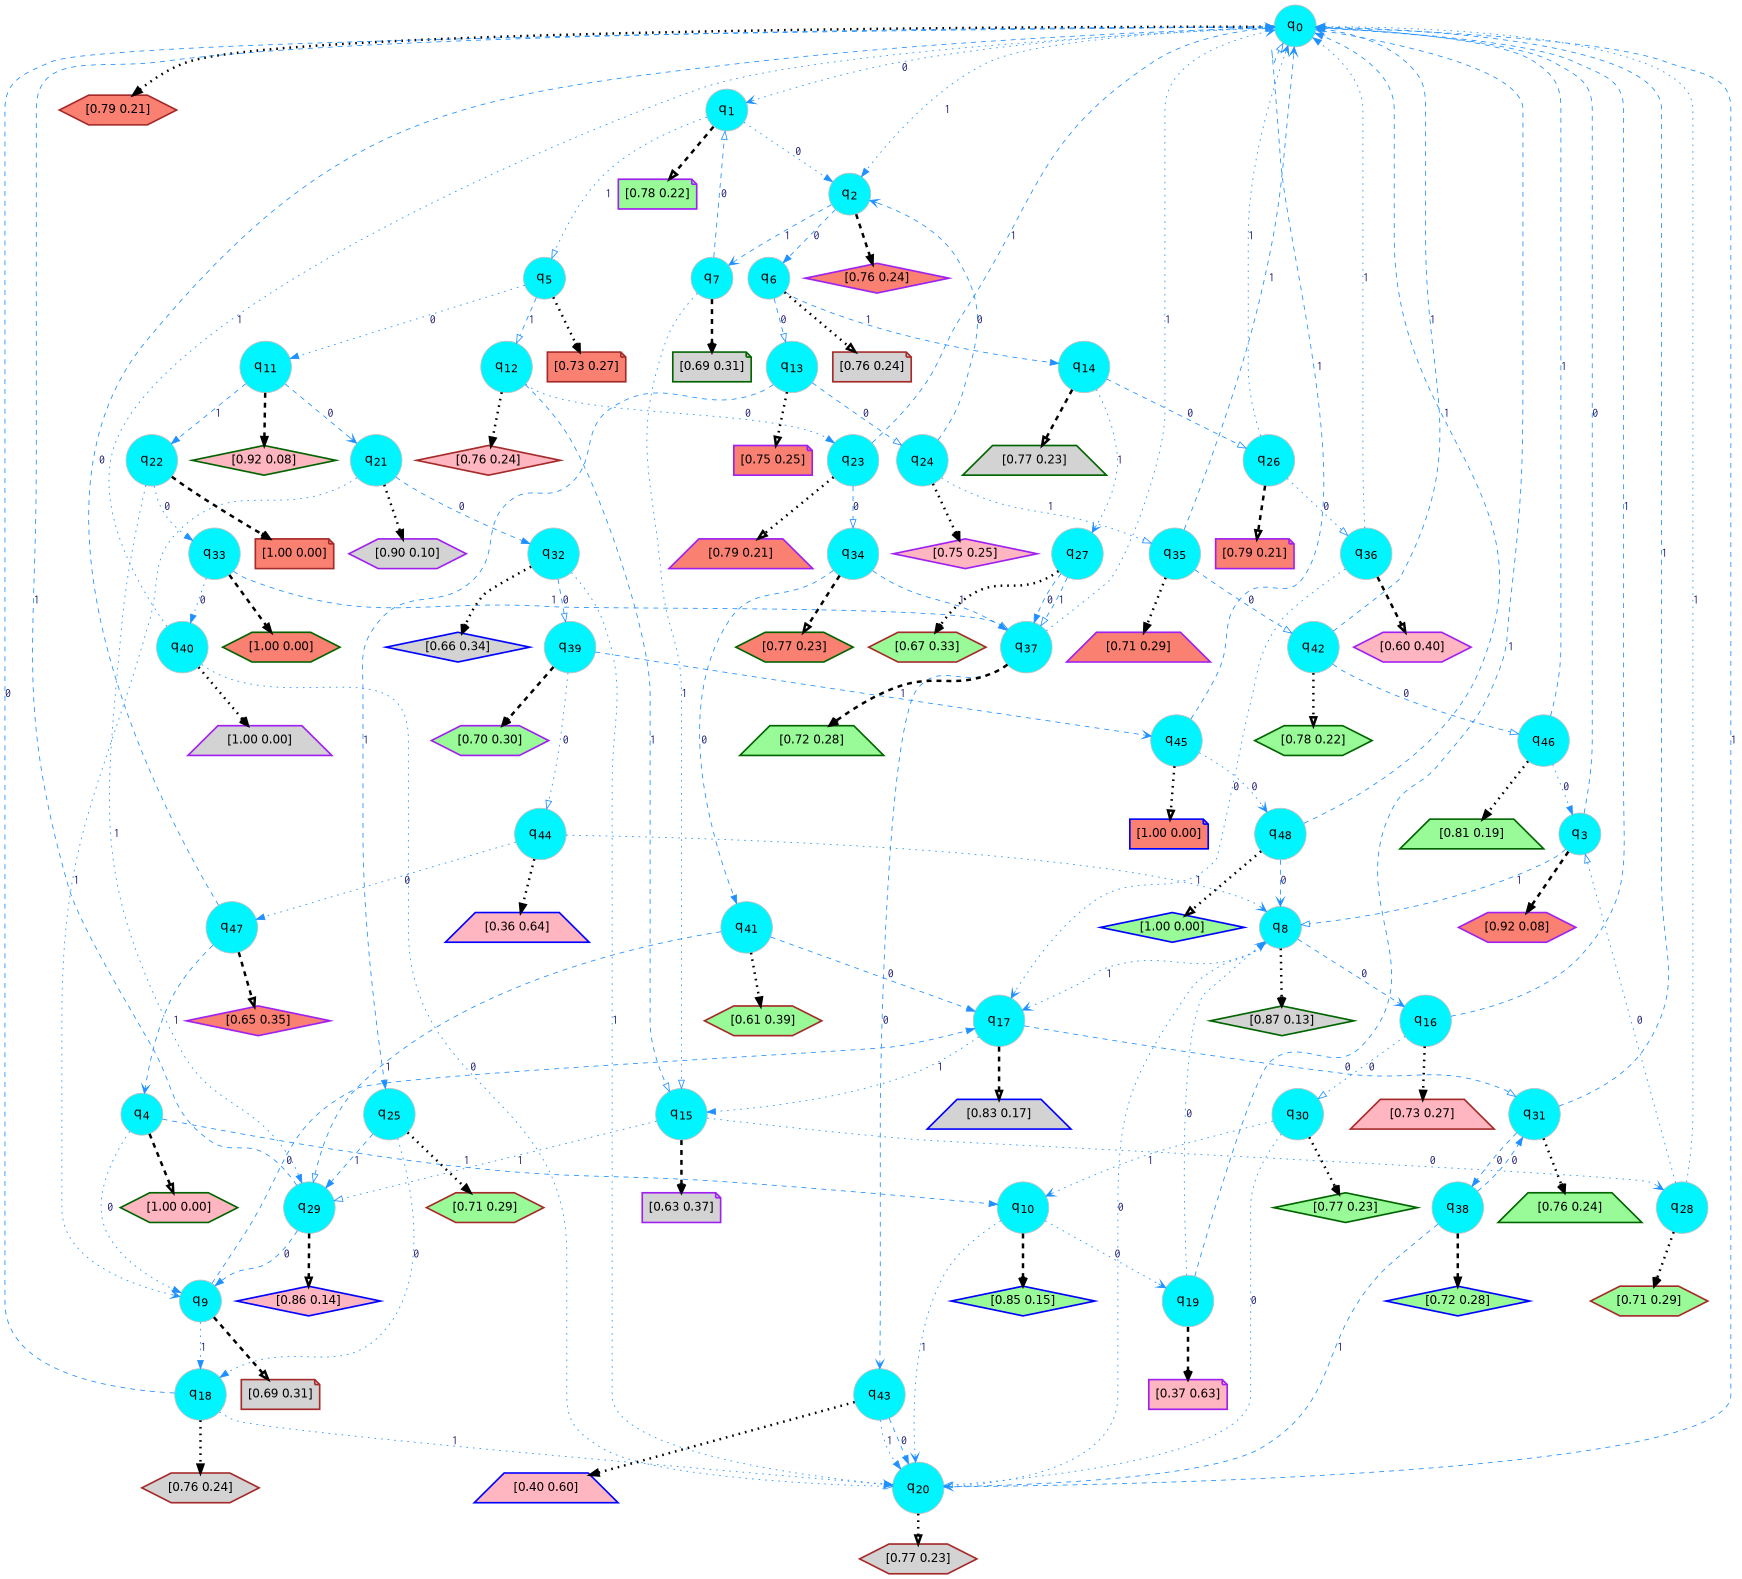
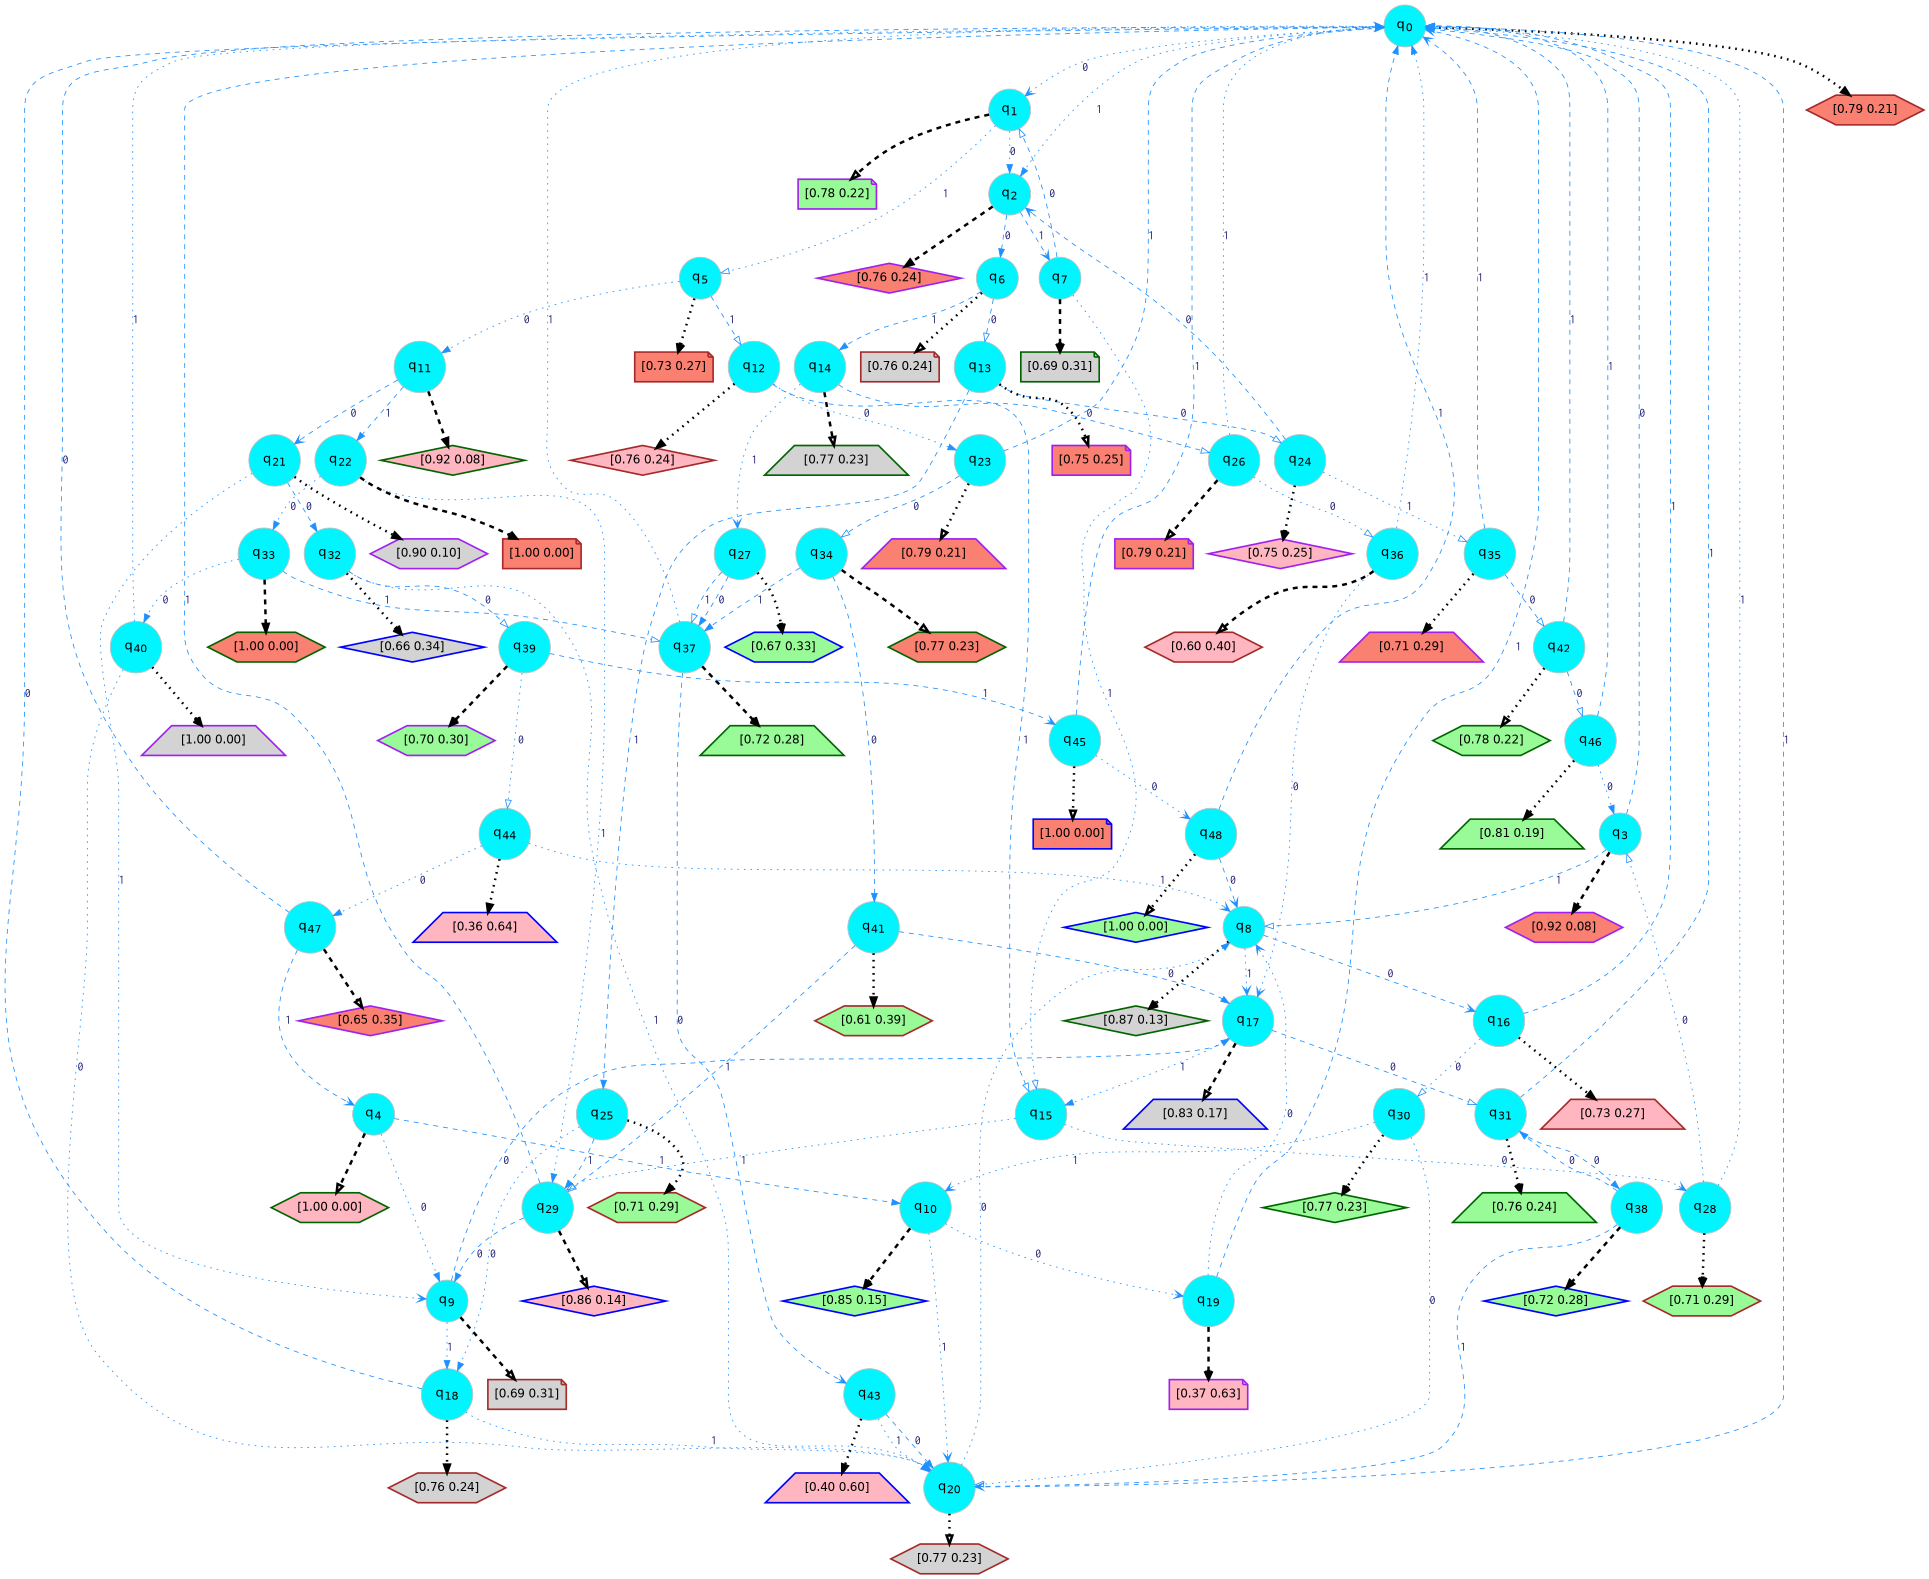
node "[0.67 0.33]": color brown -> blue
node "[0.60 0.40]": color purple -> brown
node "[0.63 0.37]": removed
